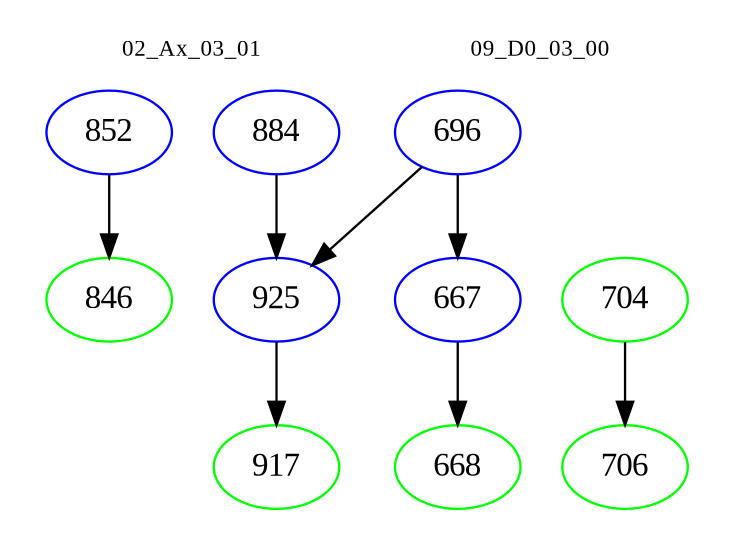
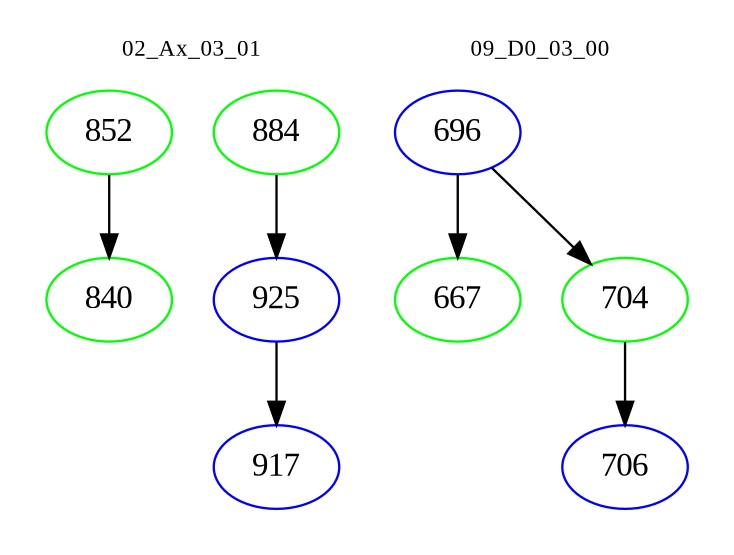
node "852": color blue -> green
node "884": color blue -> green
edge "696" -> "925": now "696" -> "704"
node "846": label "846" -> "840"
node "667": color blue -> green
node "917": color green -> blue
node "668": removed
node "706": color green -> blue
